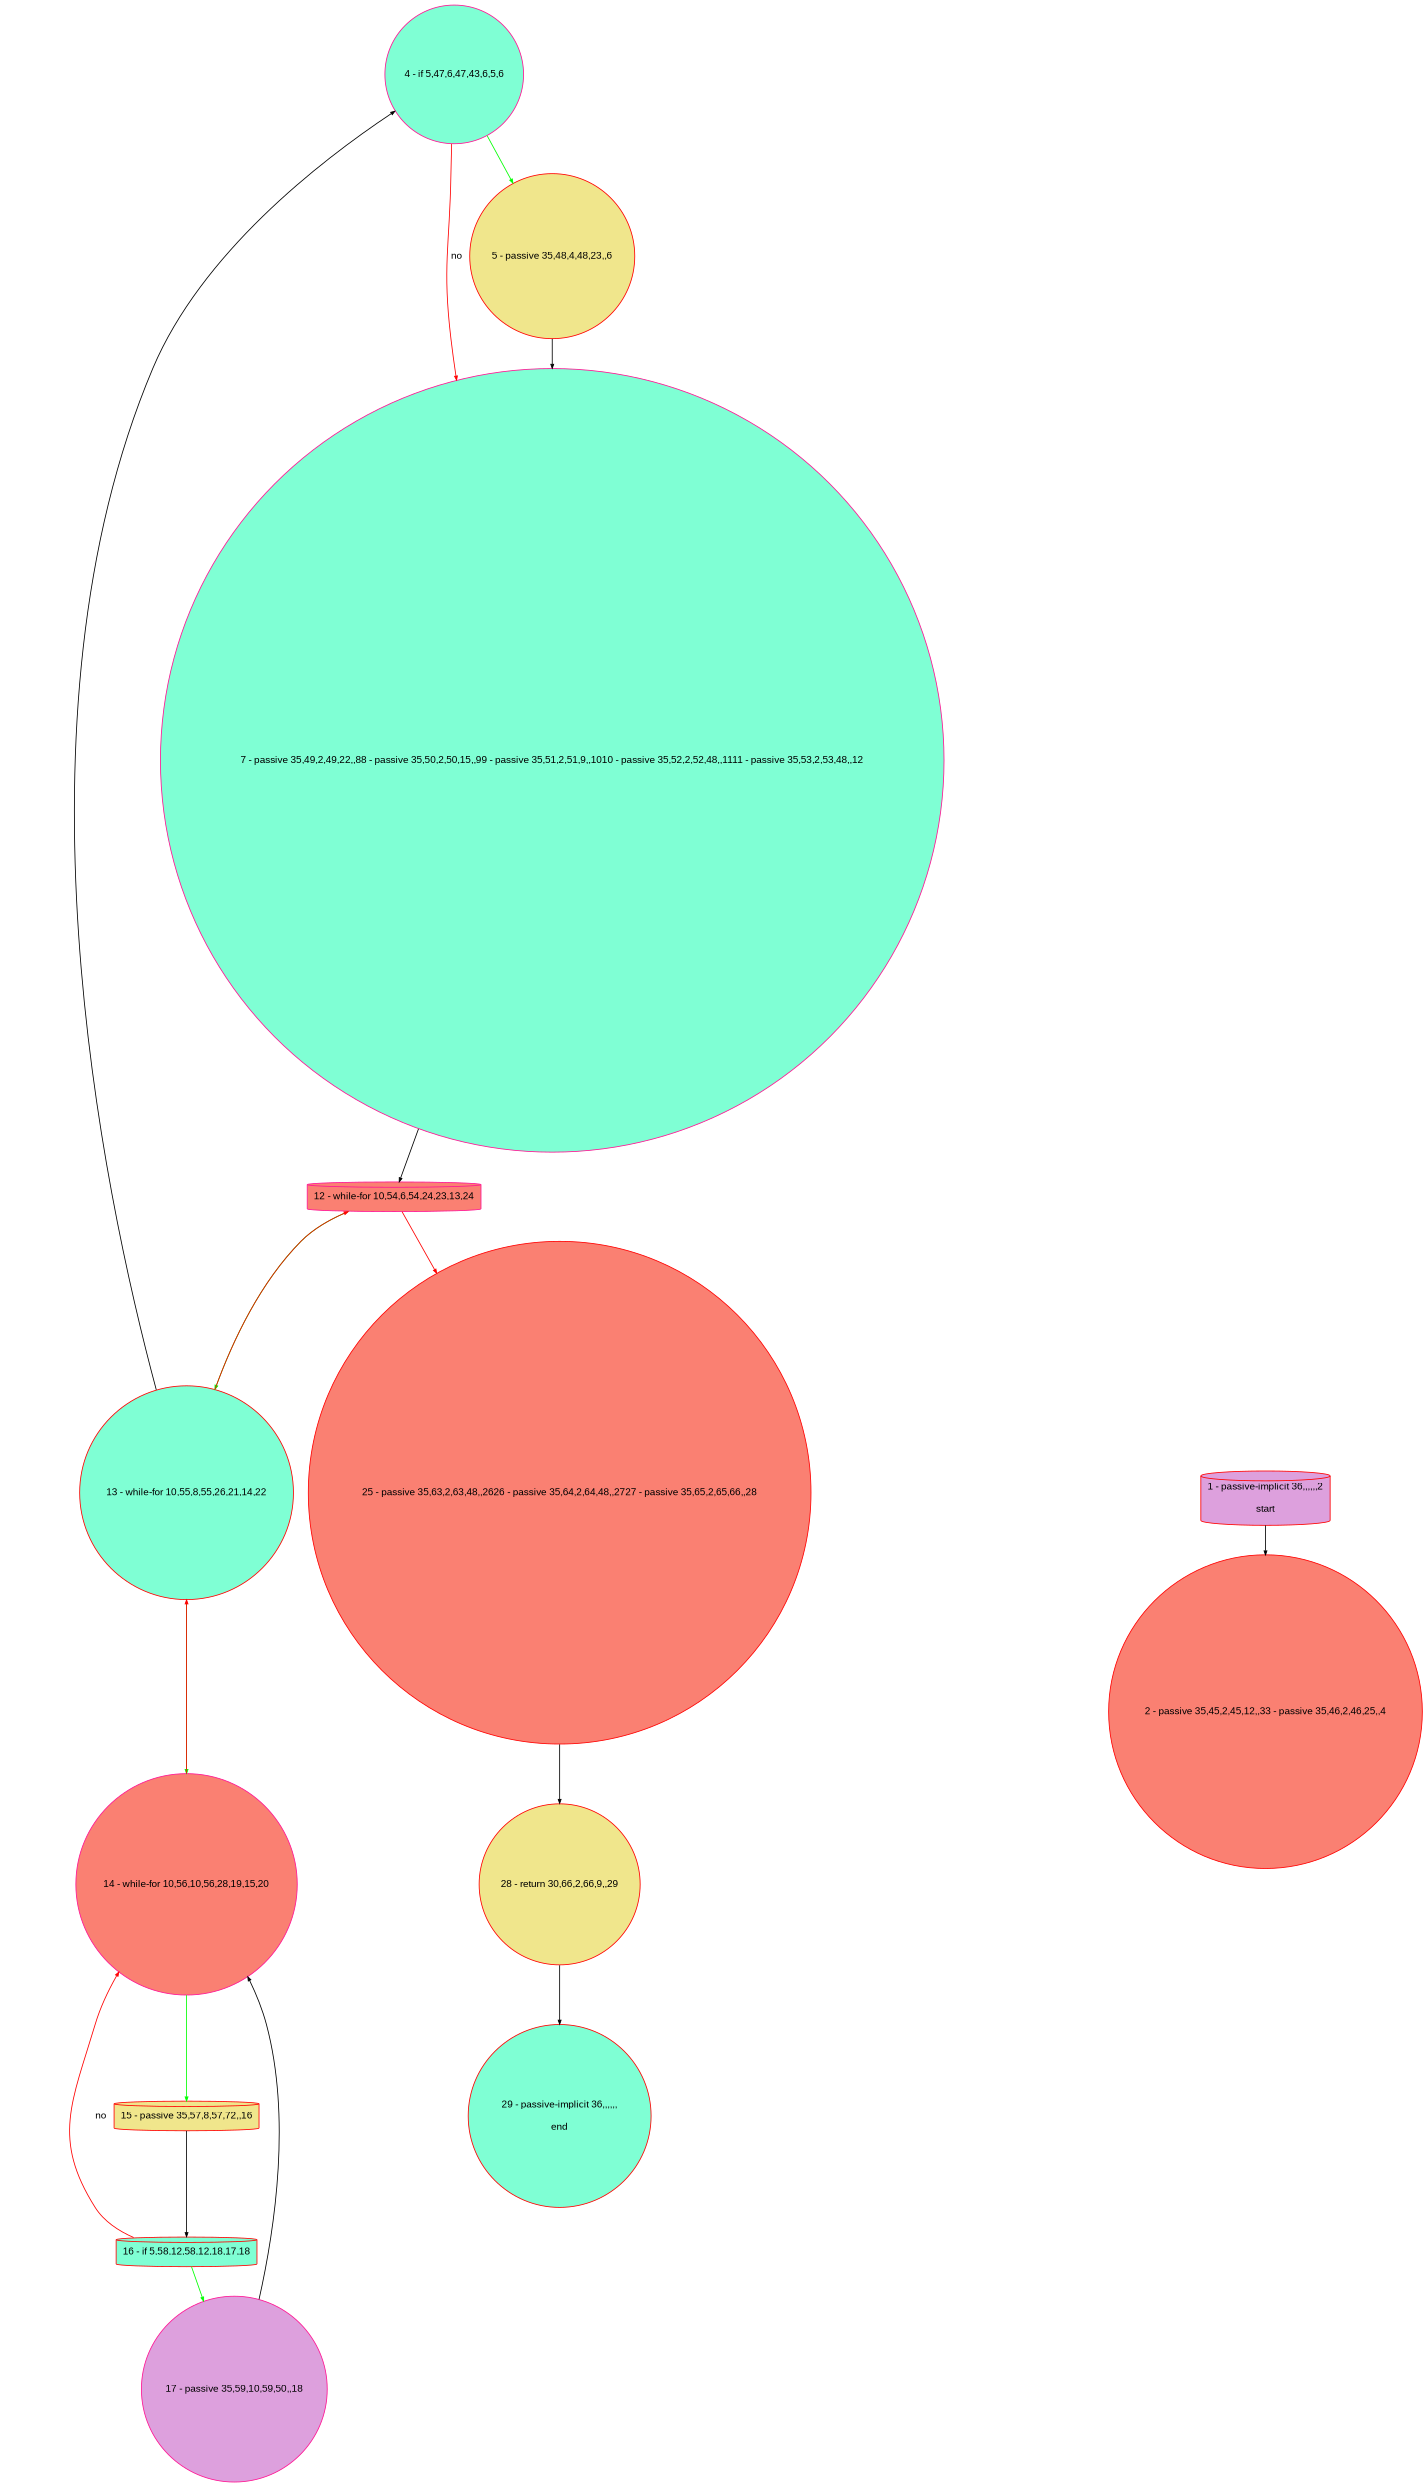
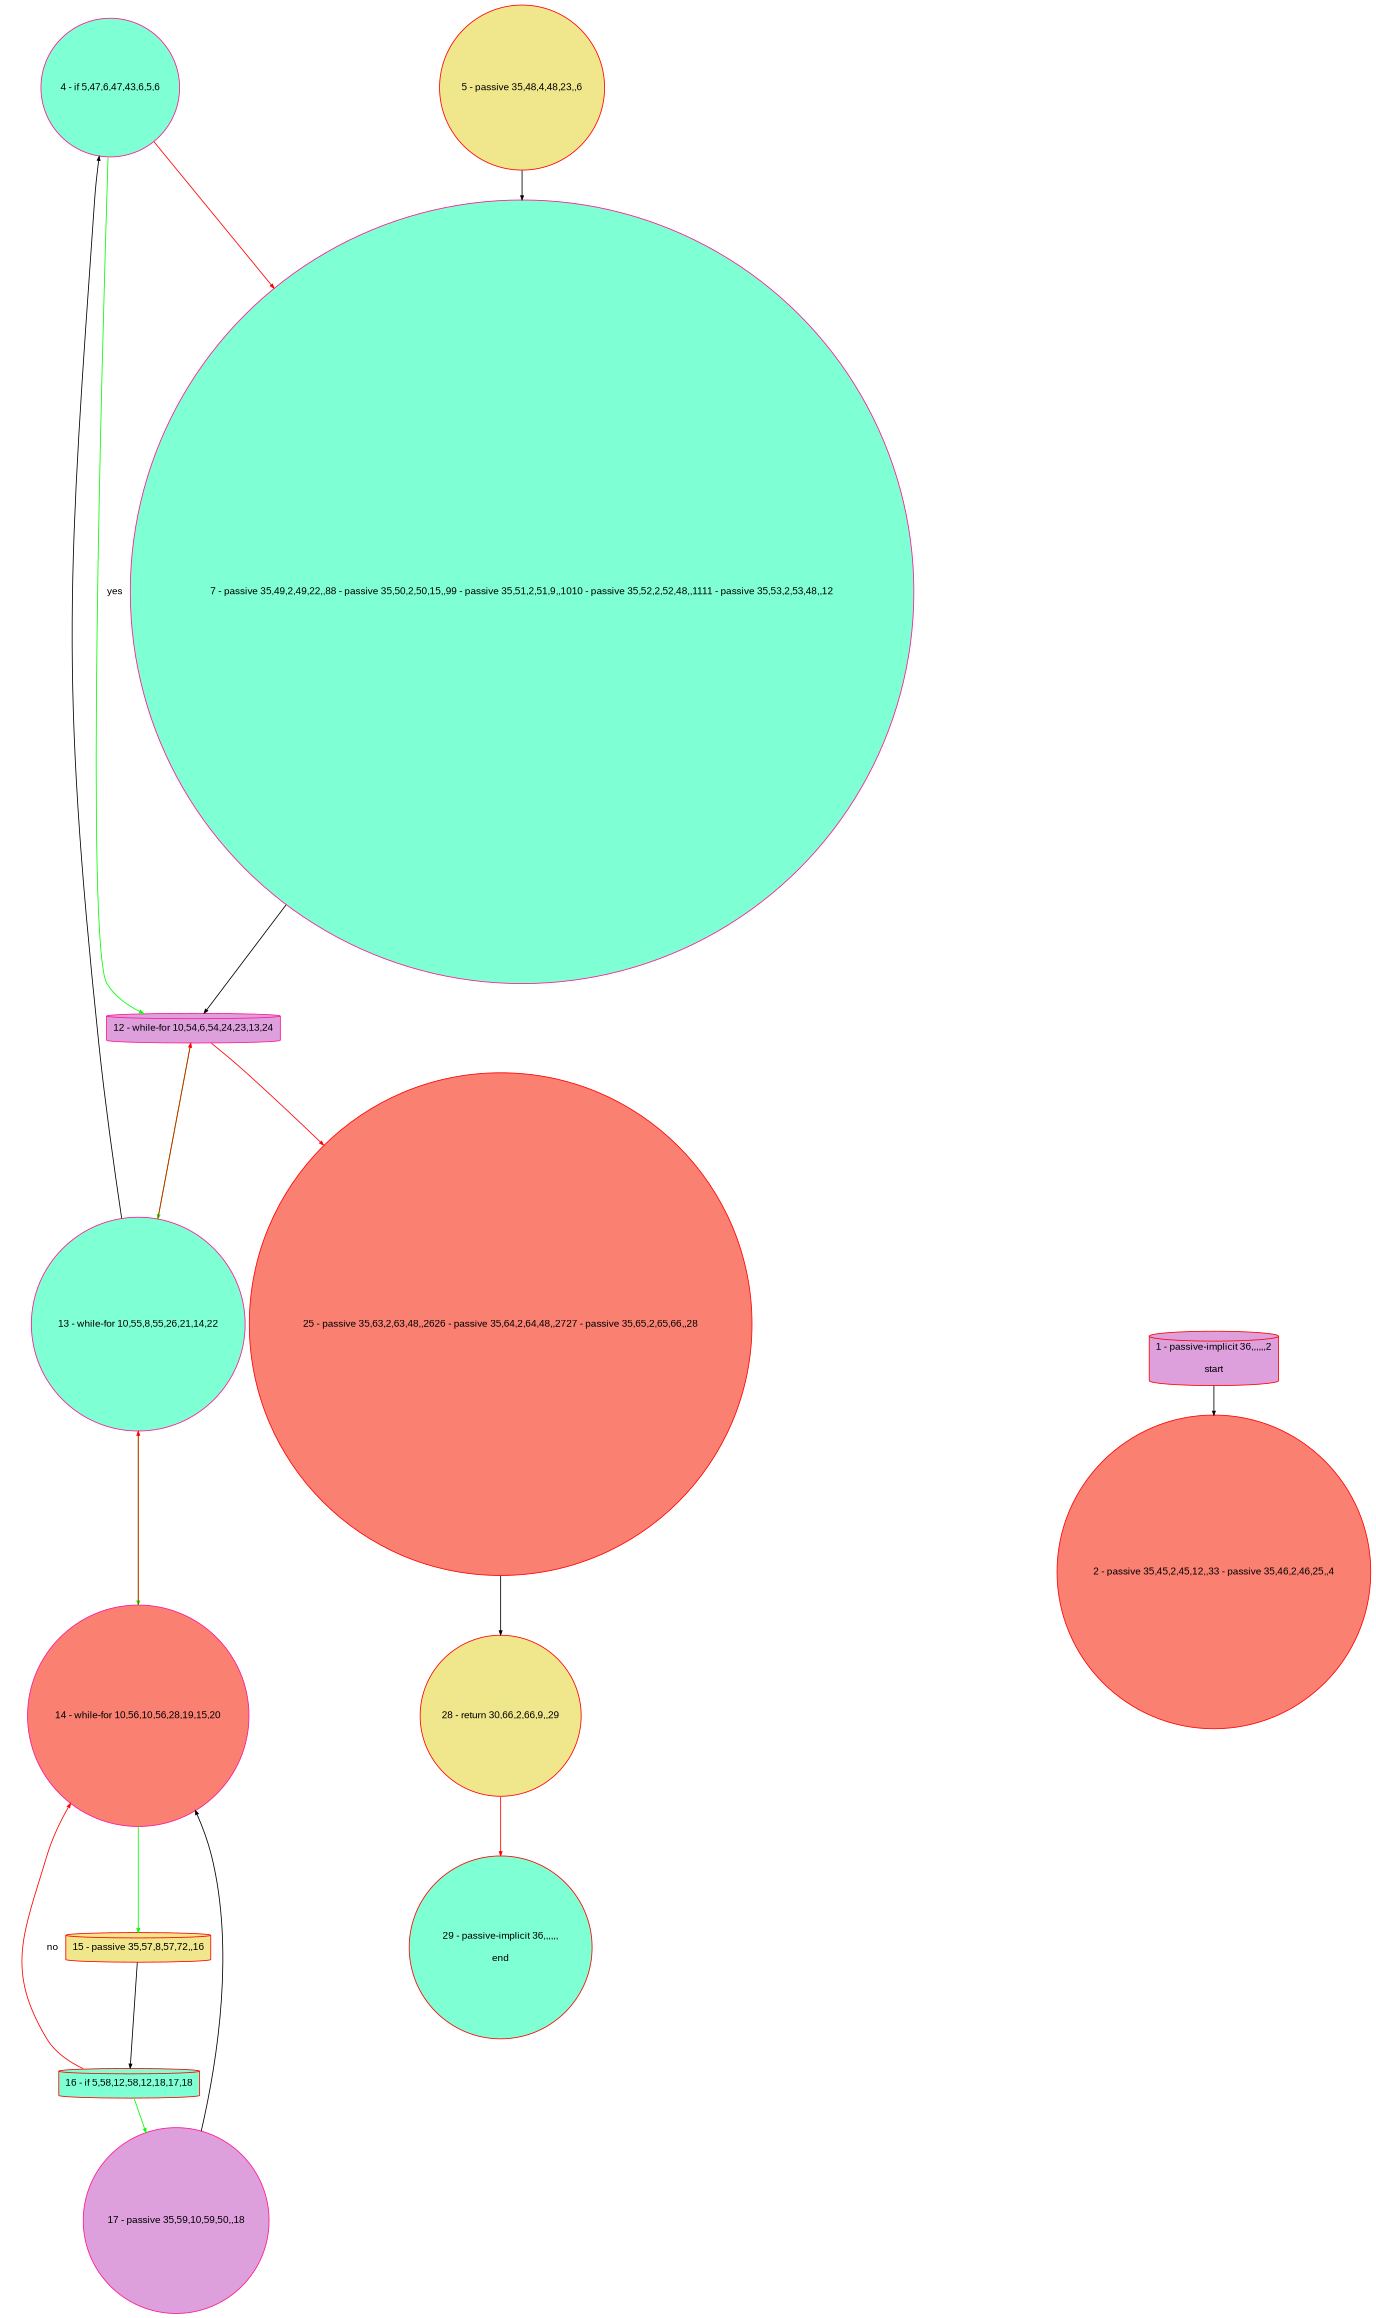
edge "4 - if 5,47,6,47,43,6,5,6" -> "5 - passive 35,48,4,48,23,,6": now "4 - if 5,47,6,47,43,6,5,6" -> "12 - while-for 10,54,6,54,24,23,13,24"
node "12 - while-for 10,54,6,54,24,23,13,24": fillcolor salmon -> plum
node "13 - while-for 10,55,8,55,26,21,14,22": color red -> deeppink
edge "28 - return 30,66,2,66,9,,29" -> "29 - passive-implicit 36,,,,,, end": color #000000 -> #ff0000
